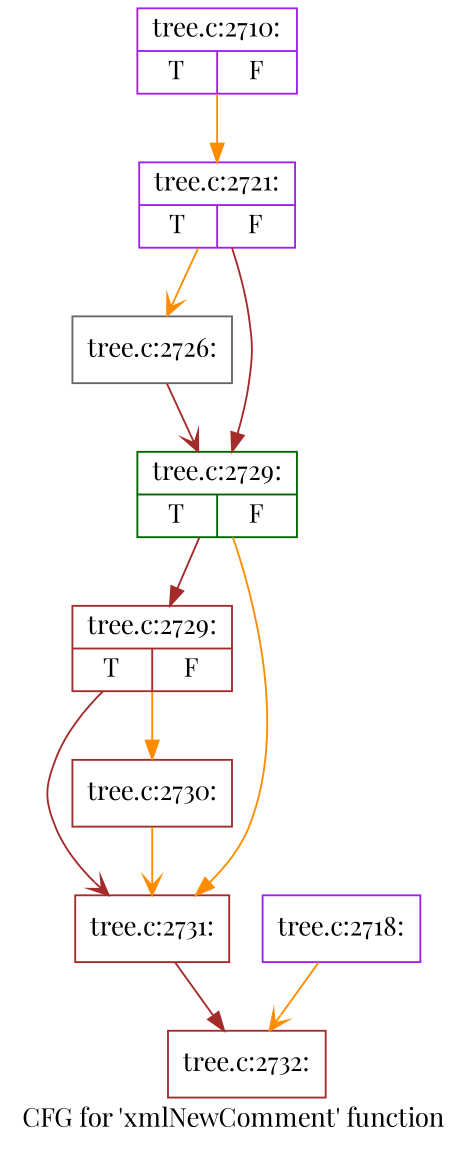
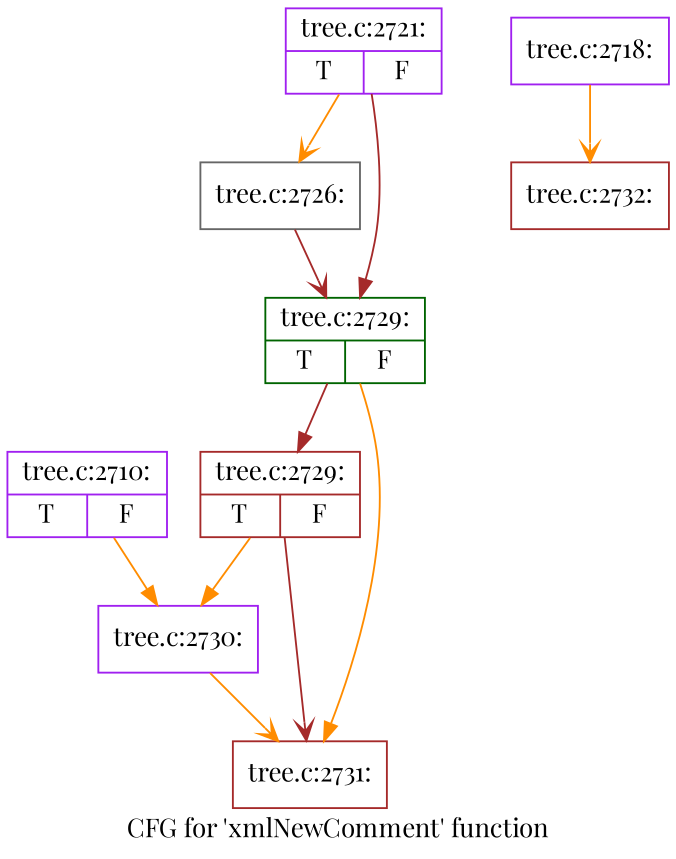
edge "tree.c:2710:" -> "tree.c:2721:": now "tree.c:2710:" -> "tree.c:2730:"
node "tree.c:2730:": color brown -> purple
edge "tree.c:2731:" -> "tree.c:2732:": removed
